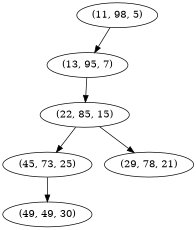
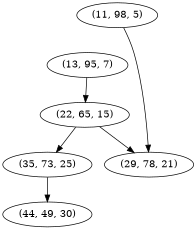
edge "(11, 98, 5)" -> "(13, 95, 7)": now "(11, 98, 5)" -> "(29, 78, 21)"
node "(22, 85, 15)": label "(22, 85, 15)" -> "(22, 65, 15)"
node "(45, 73, 25)": label "(45, 73, 25)" -> "(35, 73, 25)"
node "(49, 49, 30)": label "(49, 49, 30)" -> "(44, 49, 30)"
